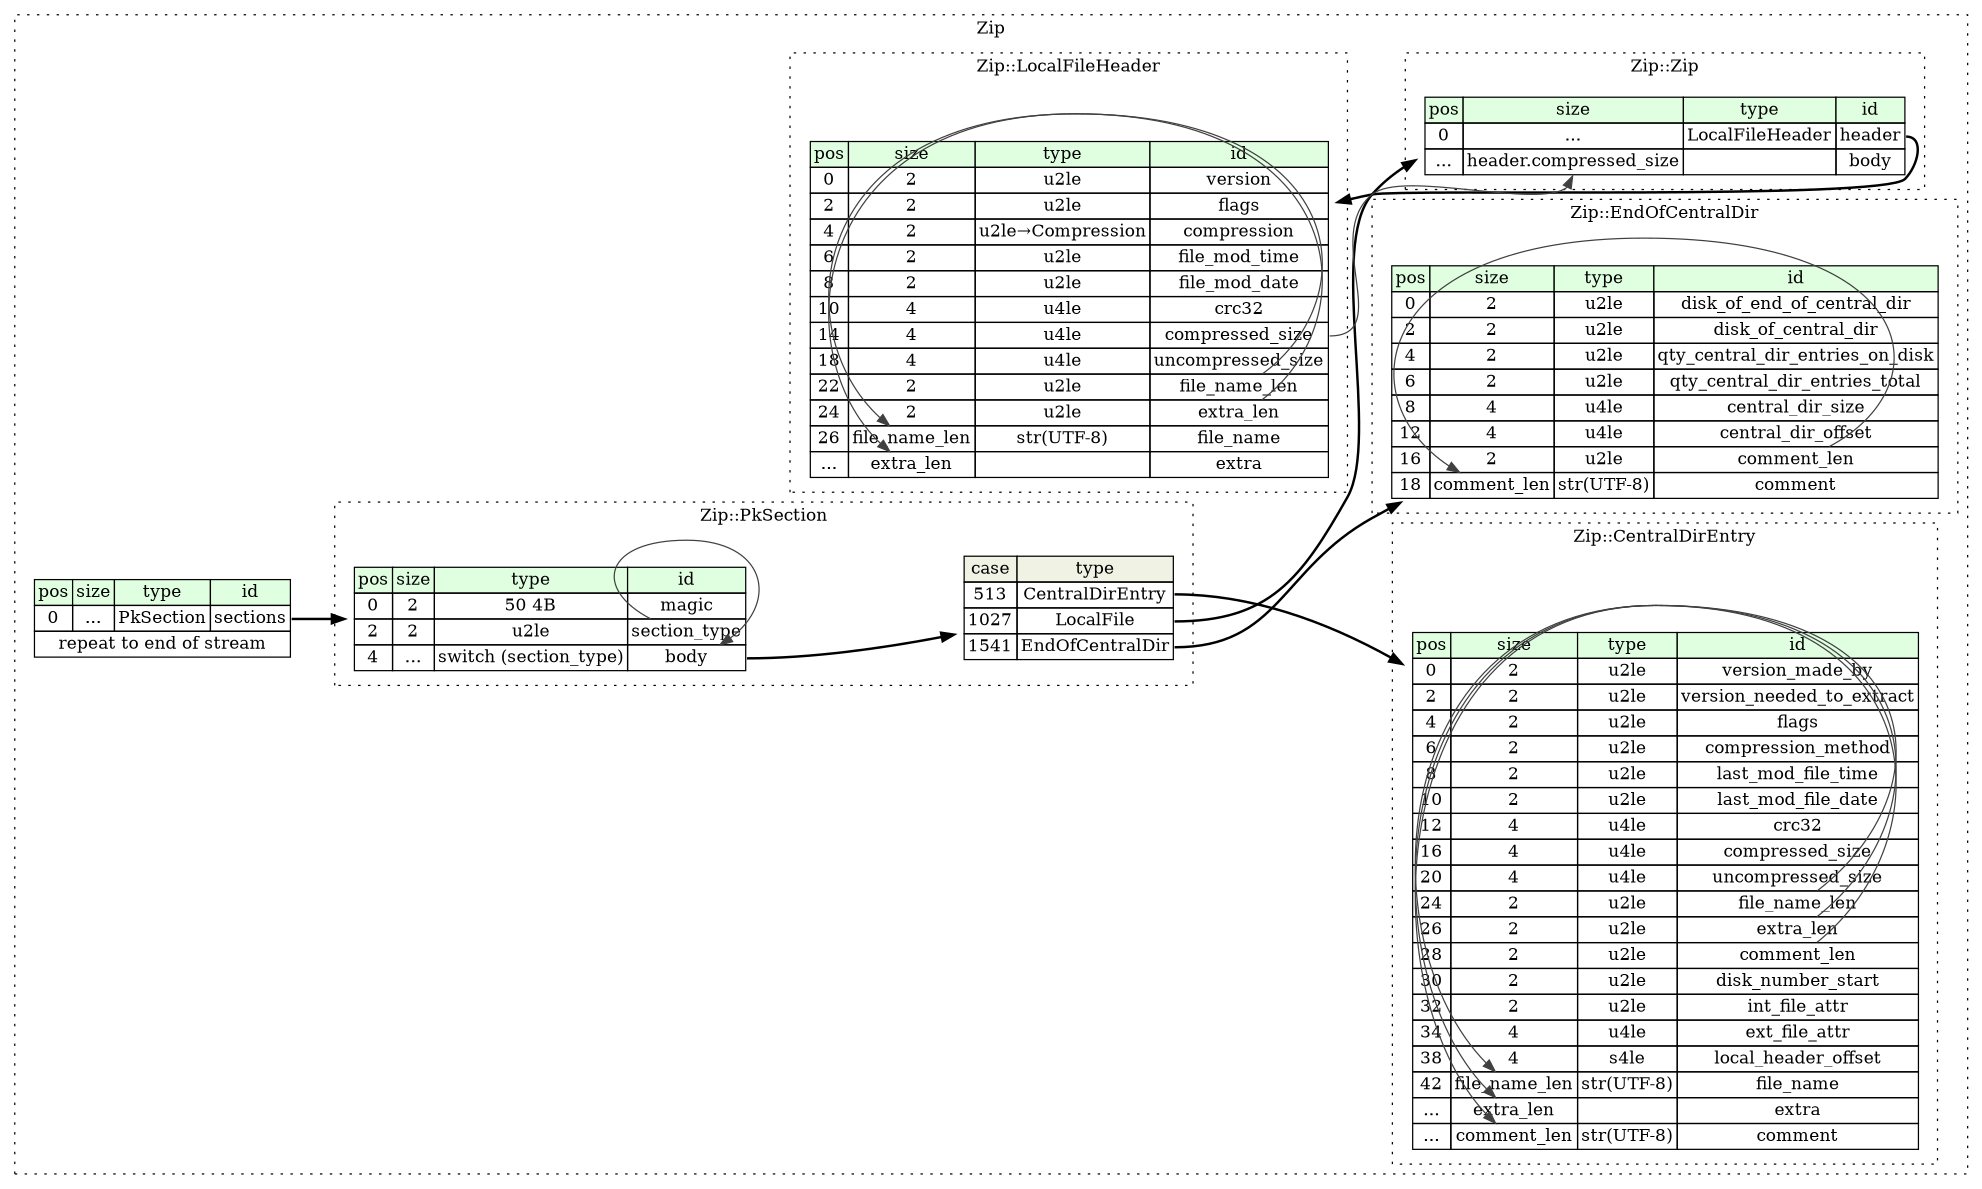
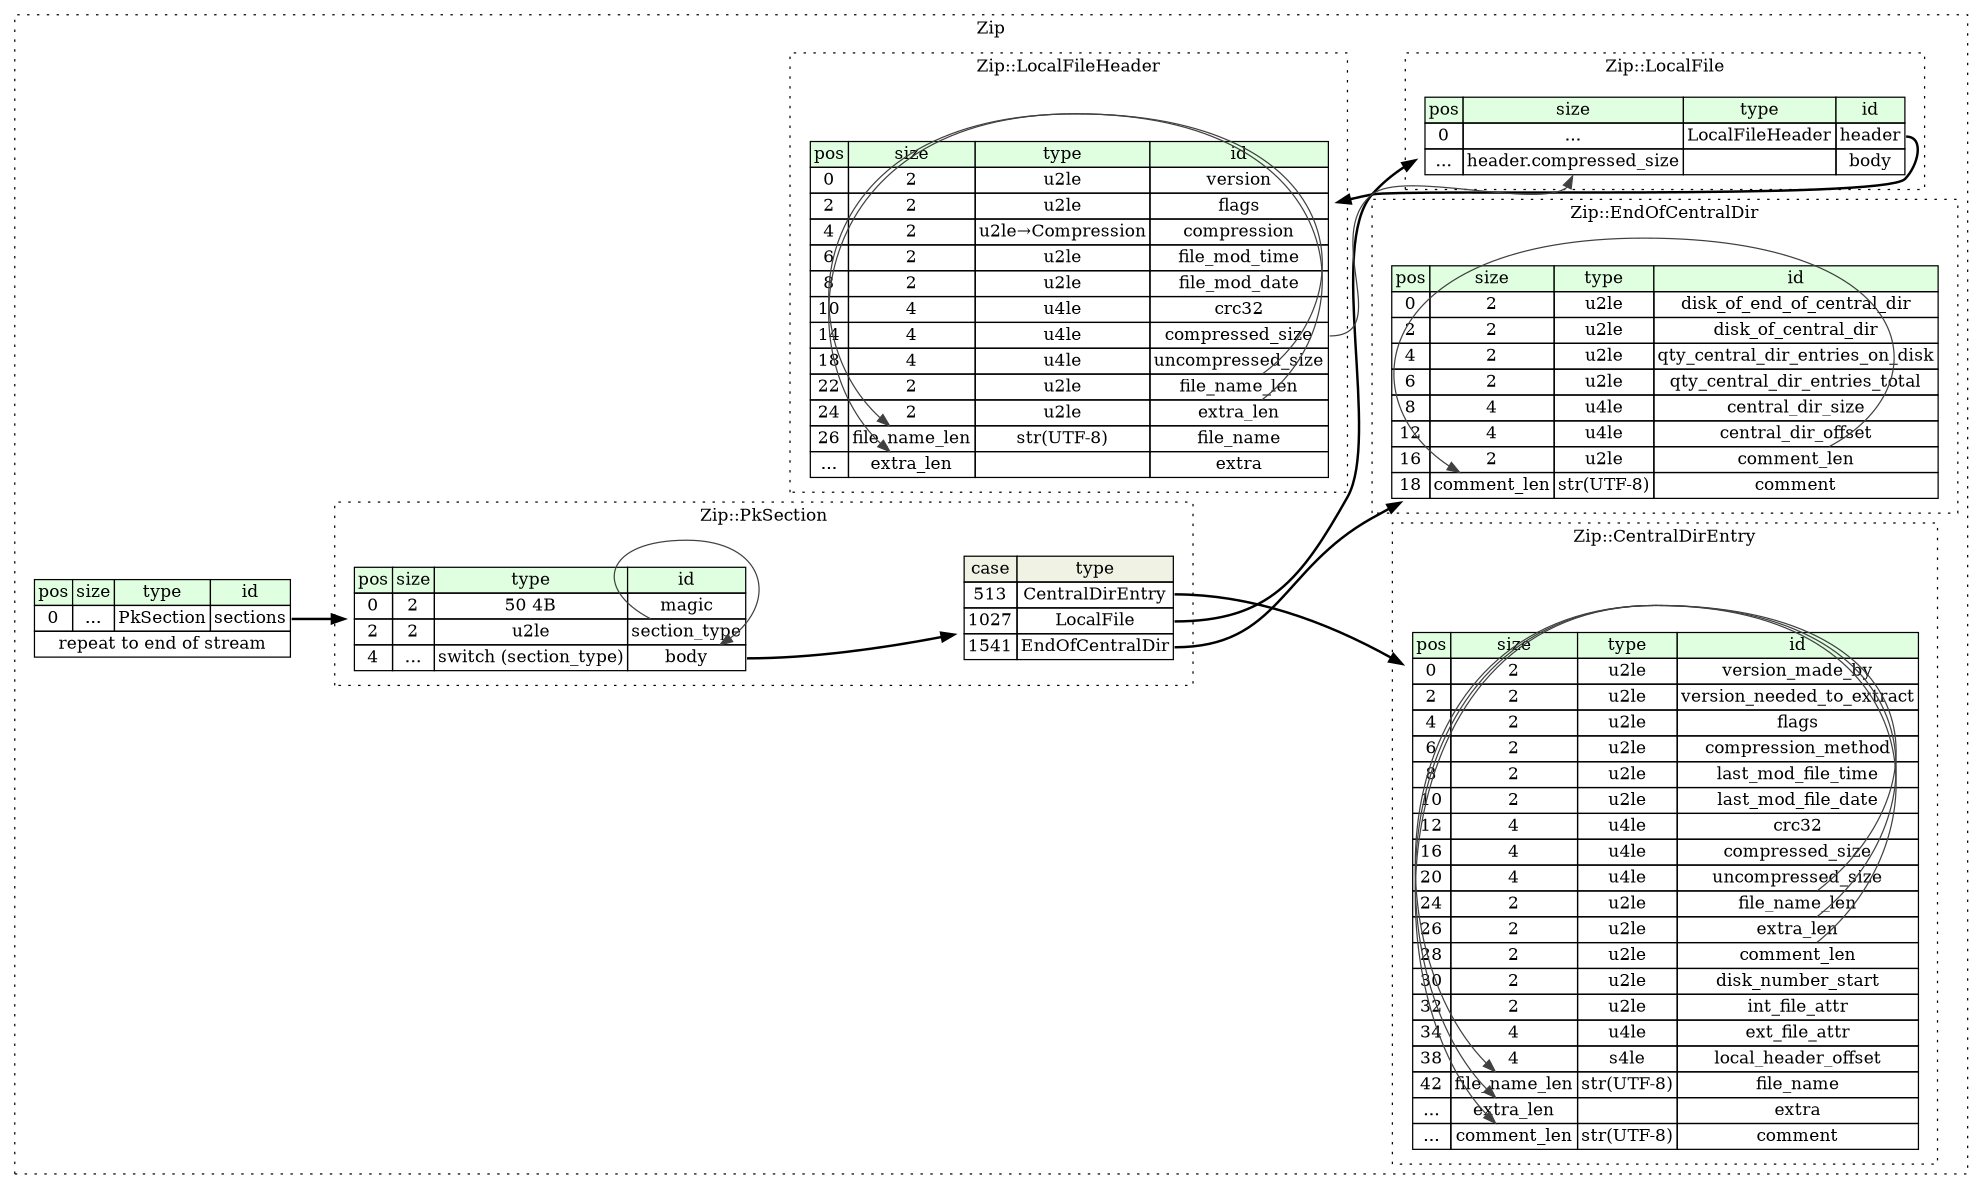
cluster "Zip::Zip": label "Zip::Zip" -> "Zip::LocalFile"
